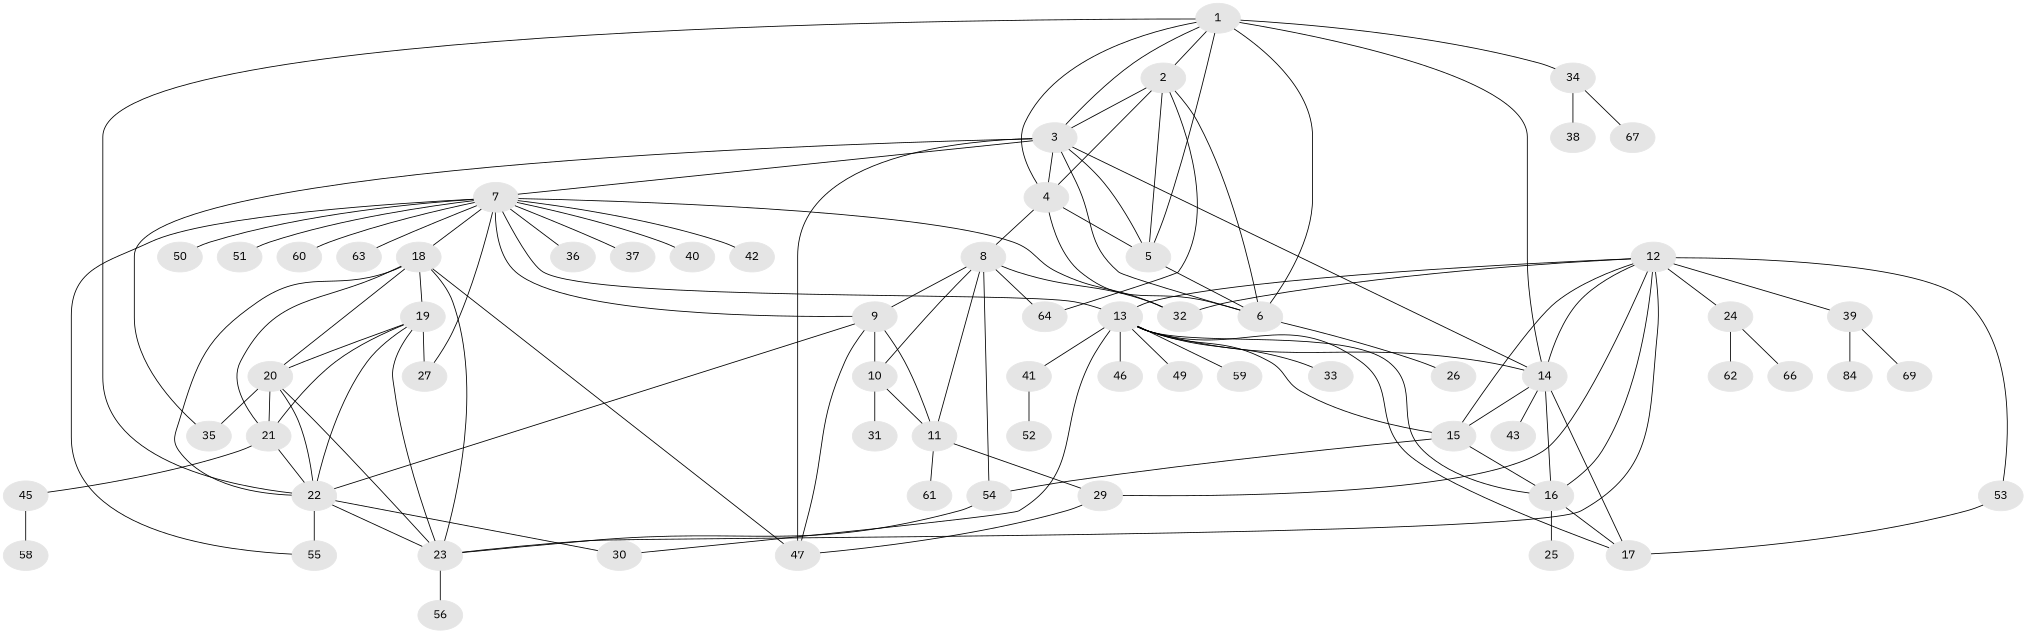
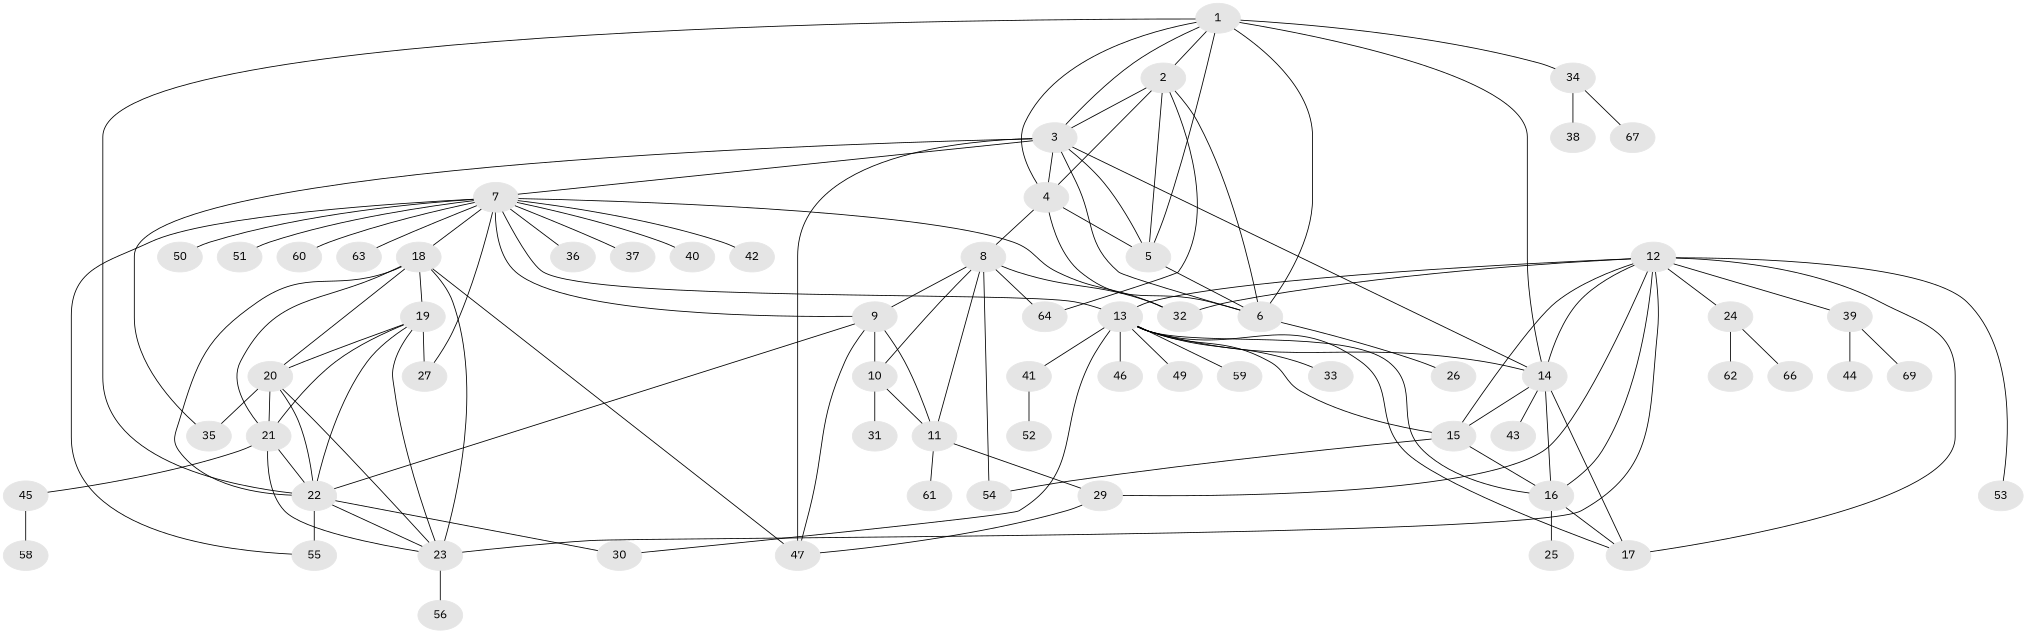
node "84": label "84" -> "44"
edge "54" -- "23": now "21" -- "23"
edge "53" -- "17": now "12" -- "17"
